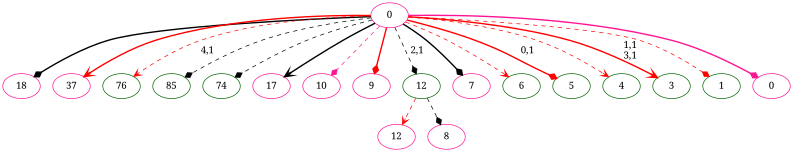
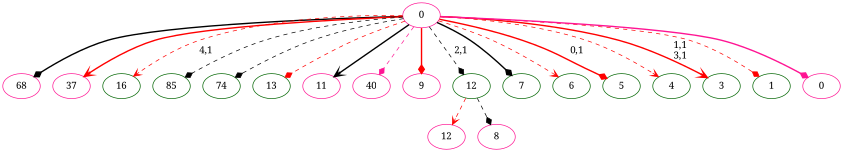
node "18": label "18" -> "68"
node "76": label "76" -> "16"
node "13": added
node "17": label "17" -> "11"
node "10": label "10" -> "40"
node "7": color deeppink -> darkgreen
